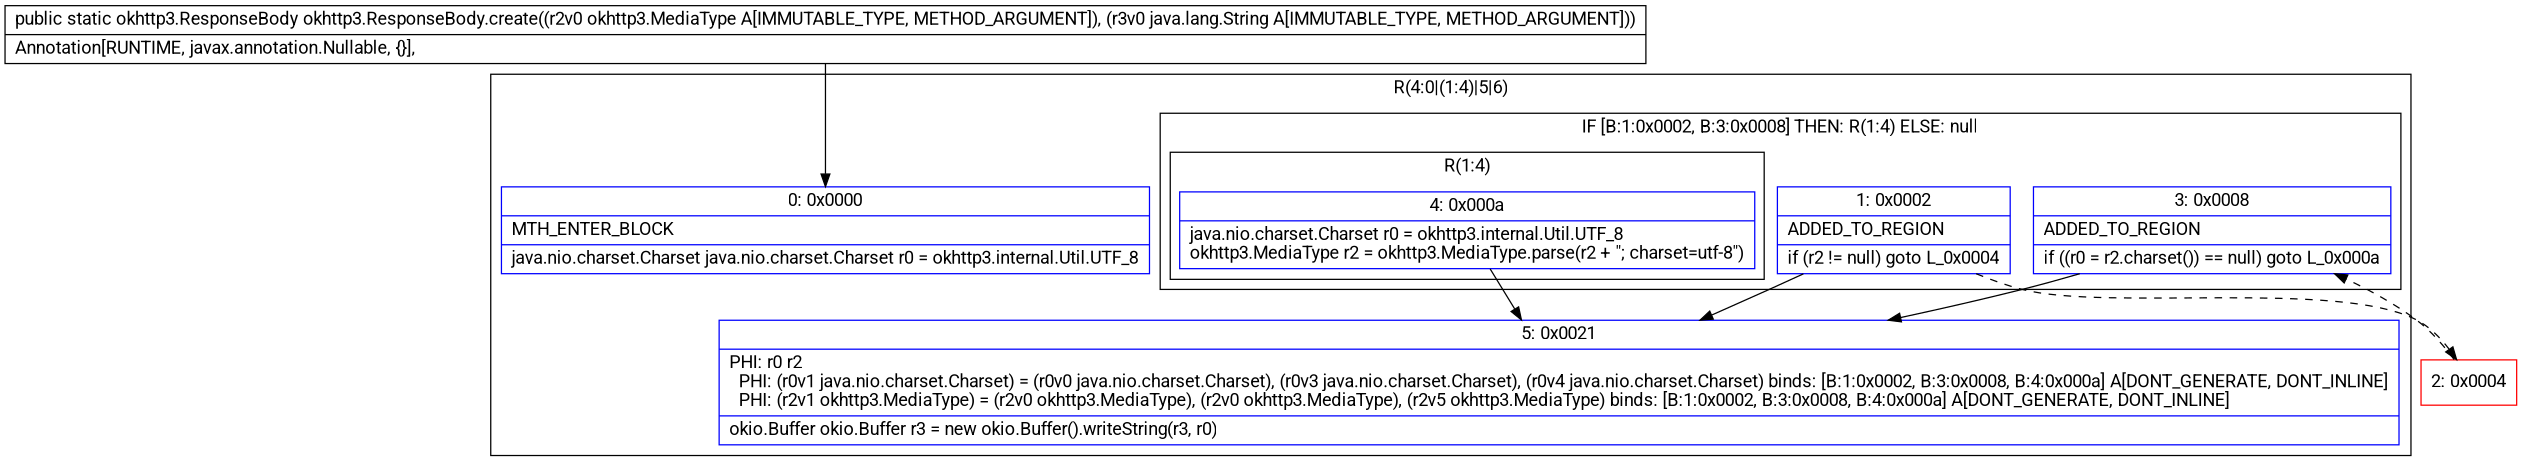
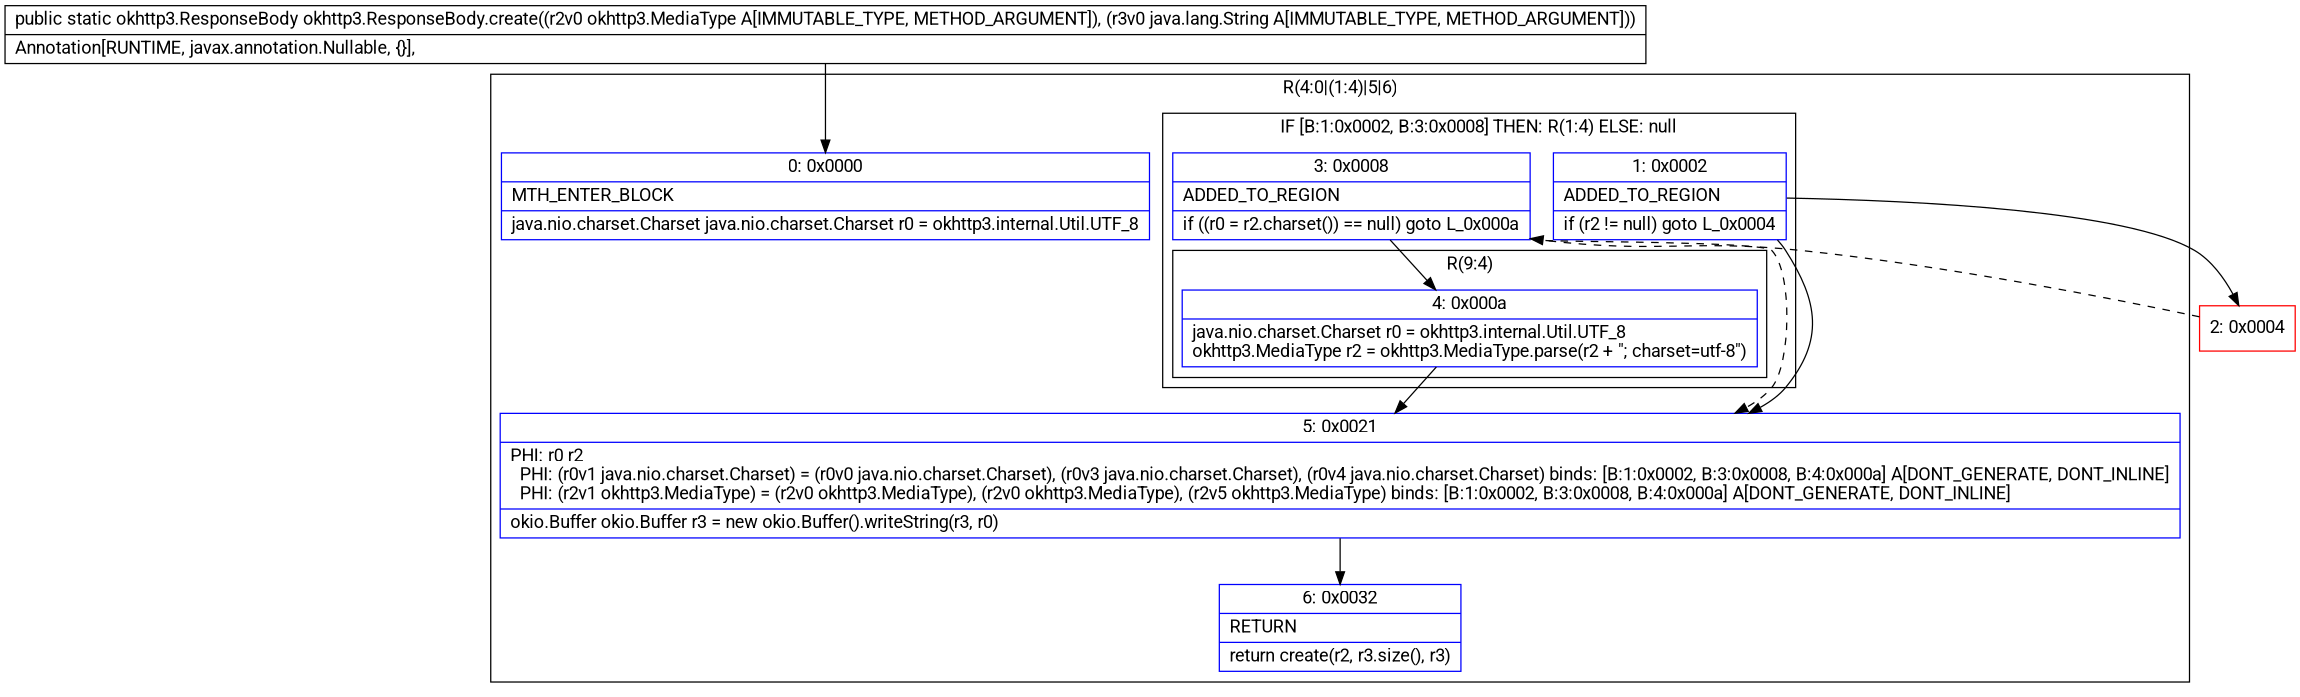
cluster "R(1:4)": label "R(1:4)" -> "R(9:4)"
edge "3: 0x0008" -> "4: 0x000a": added
edge "3: 0x0008" -> "5: 0x0021": style solid -> dashed
edge "1: 0x0002" -> "2: 0x0004": style dashed -> solid
node "6: 0x0032": added
